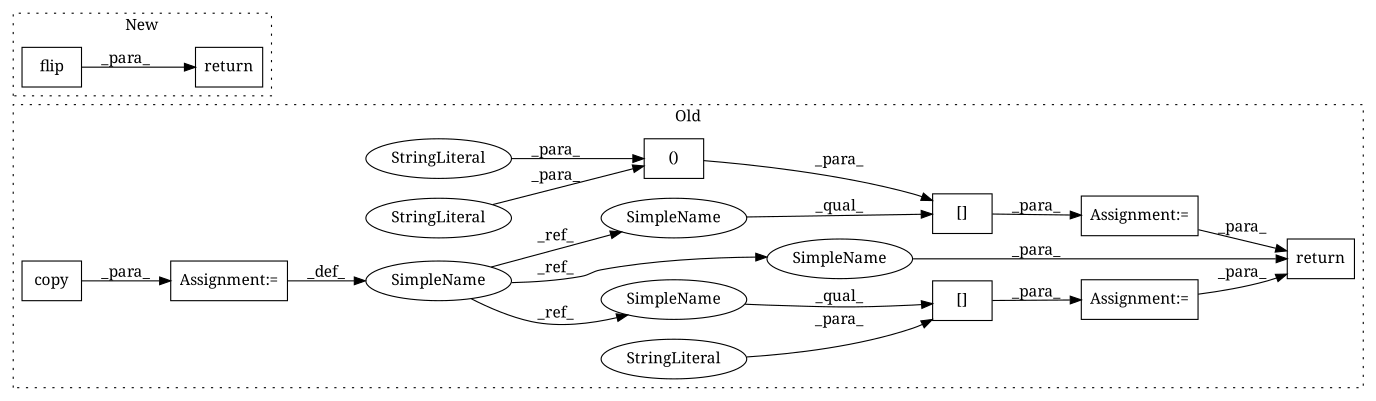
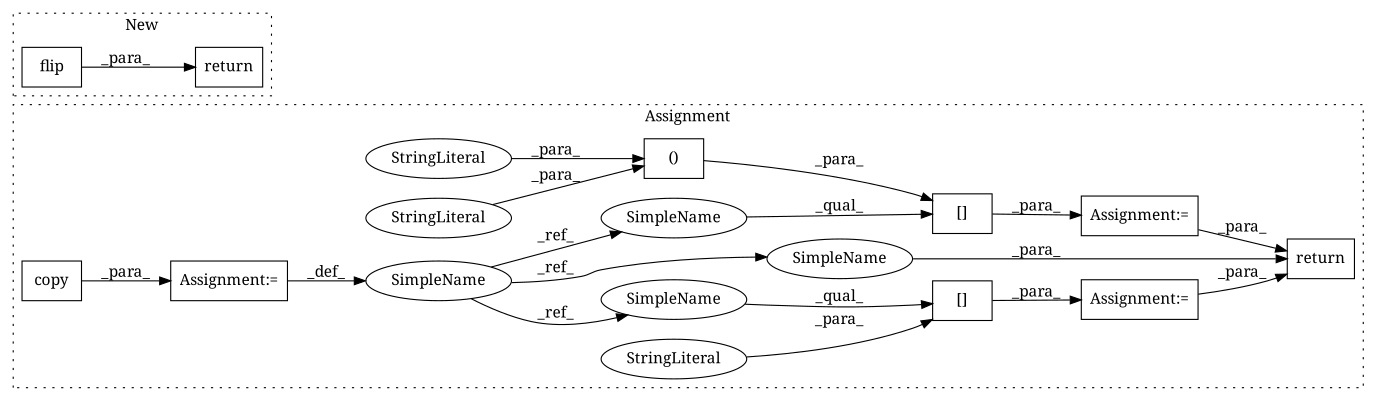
cluster "Old": label "Old" -> "Assignment"
